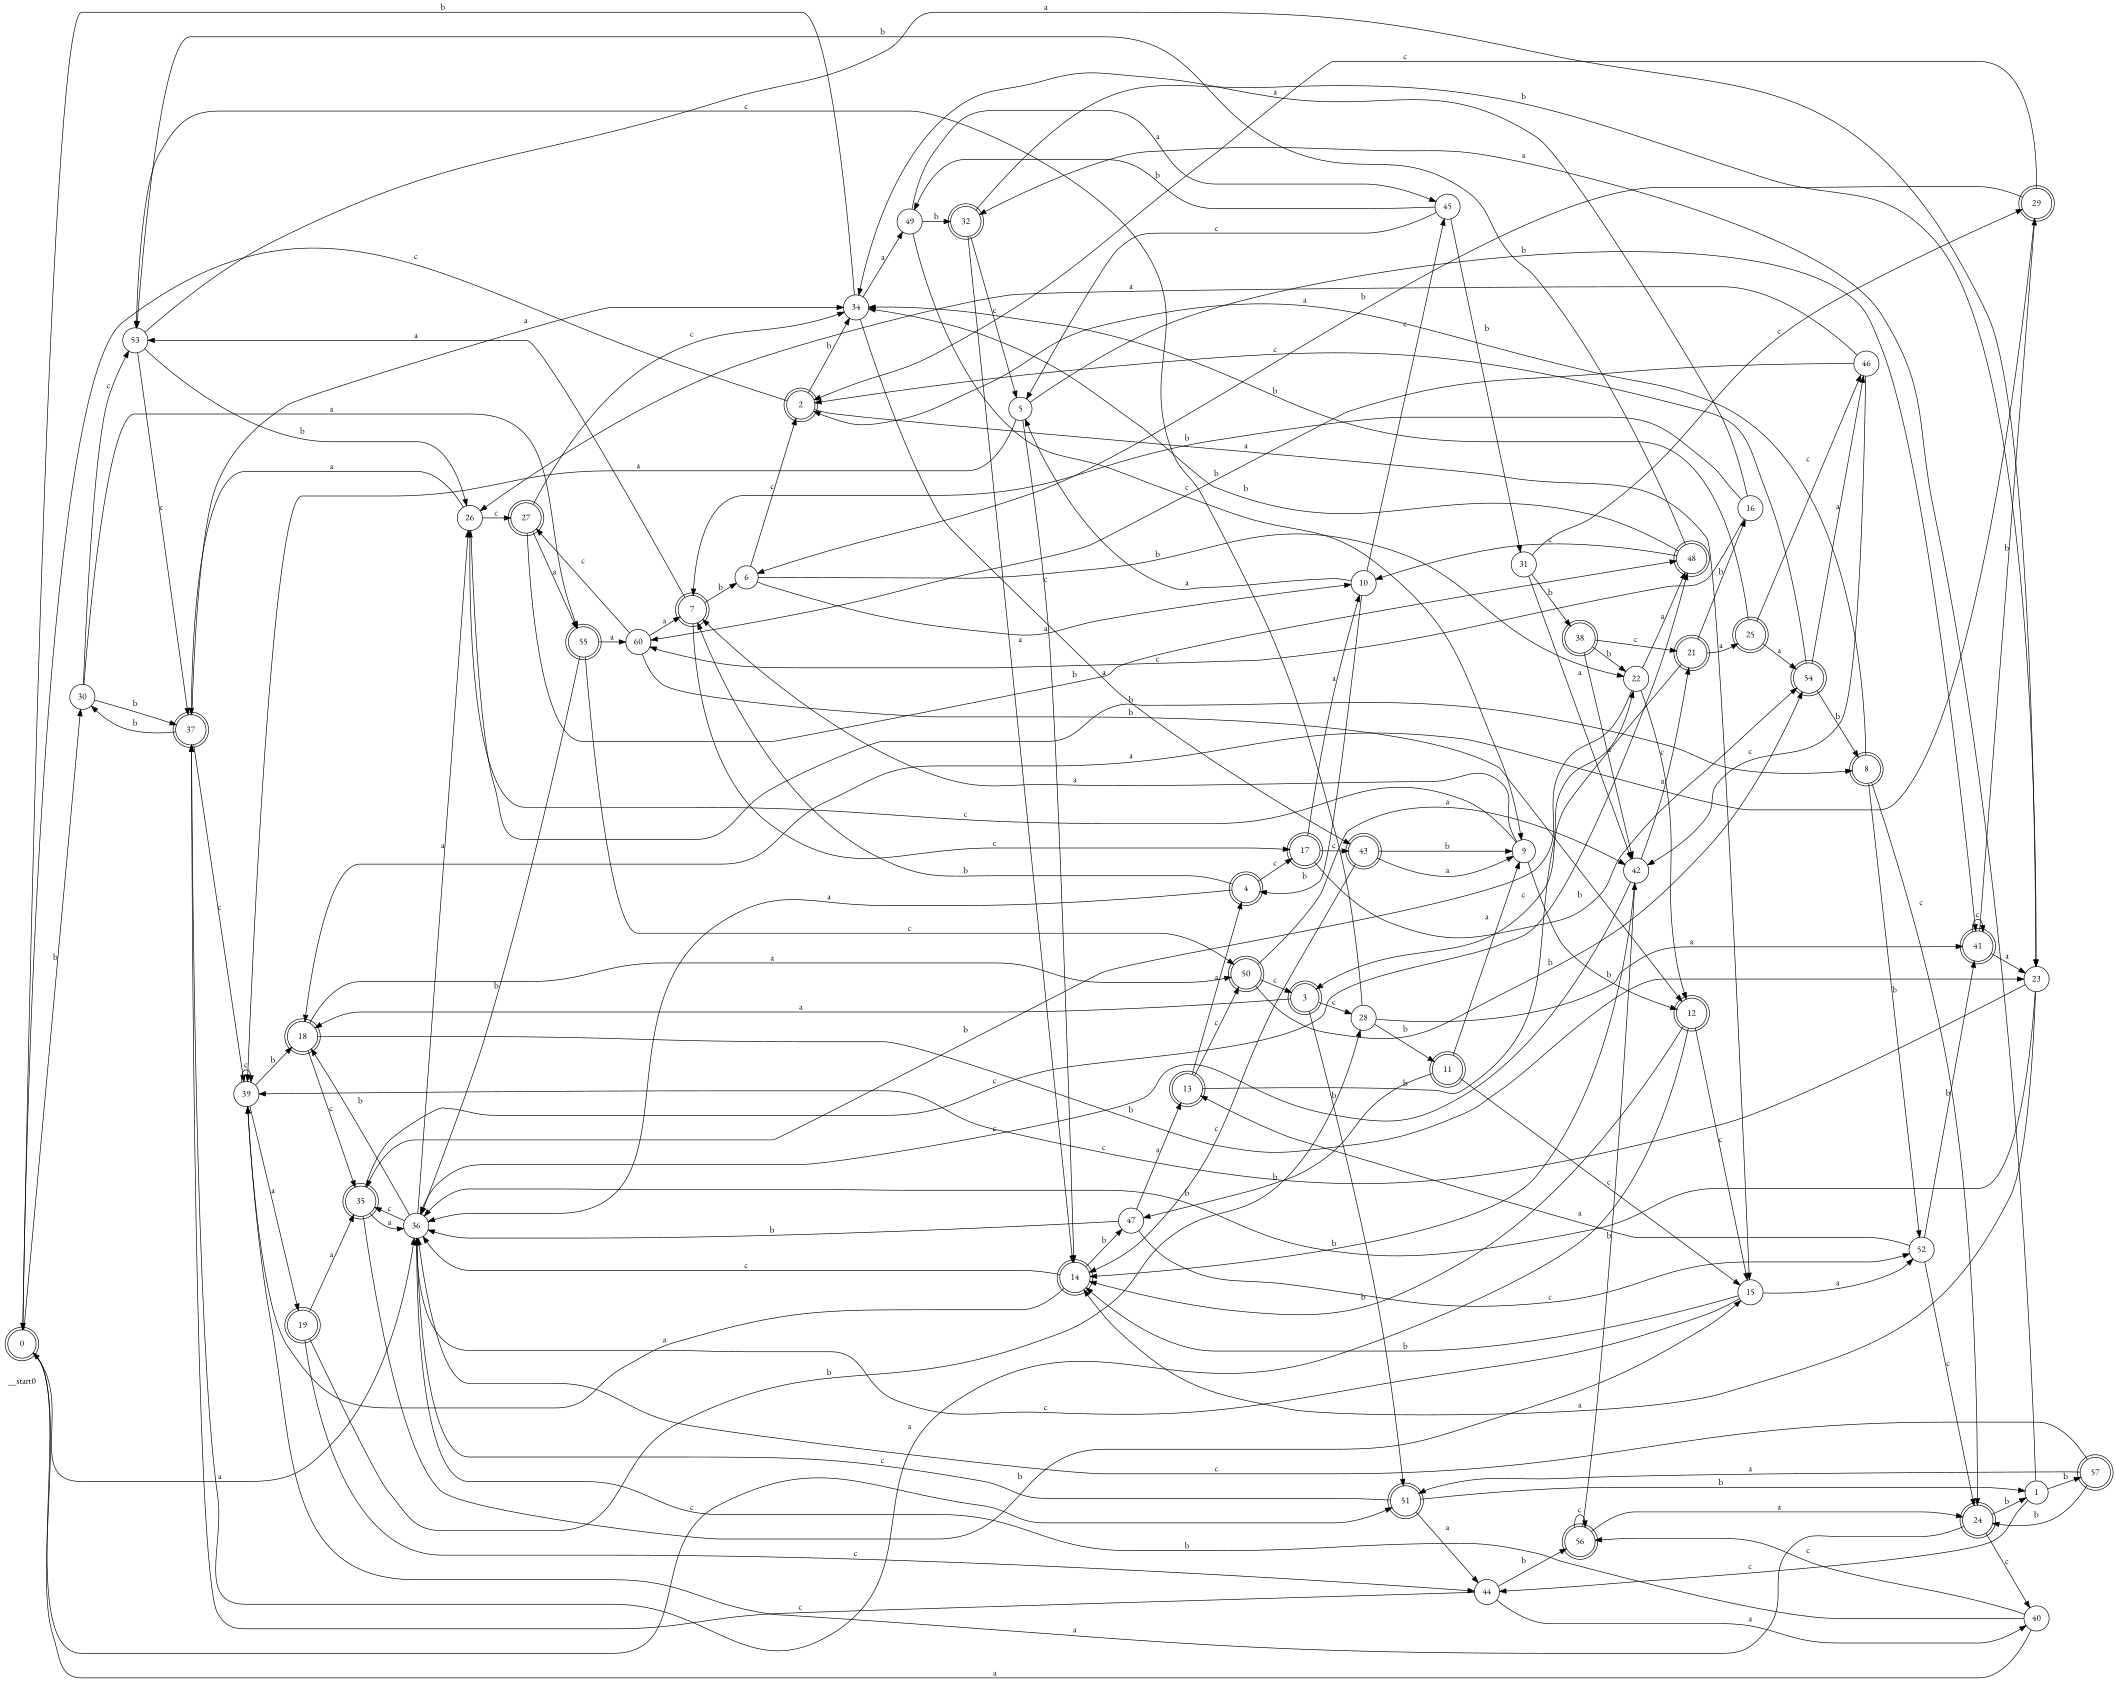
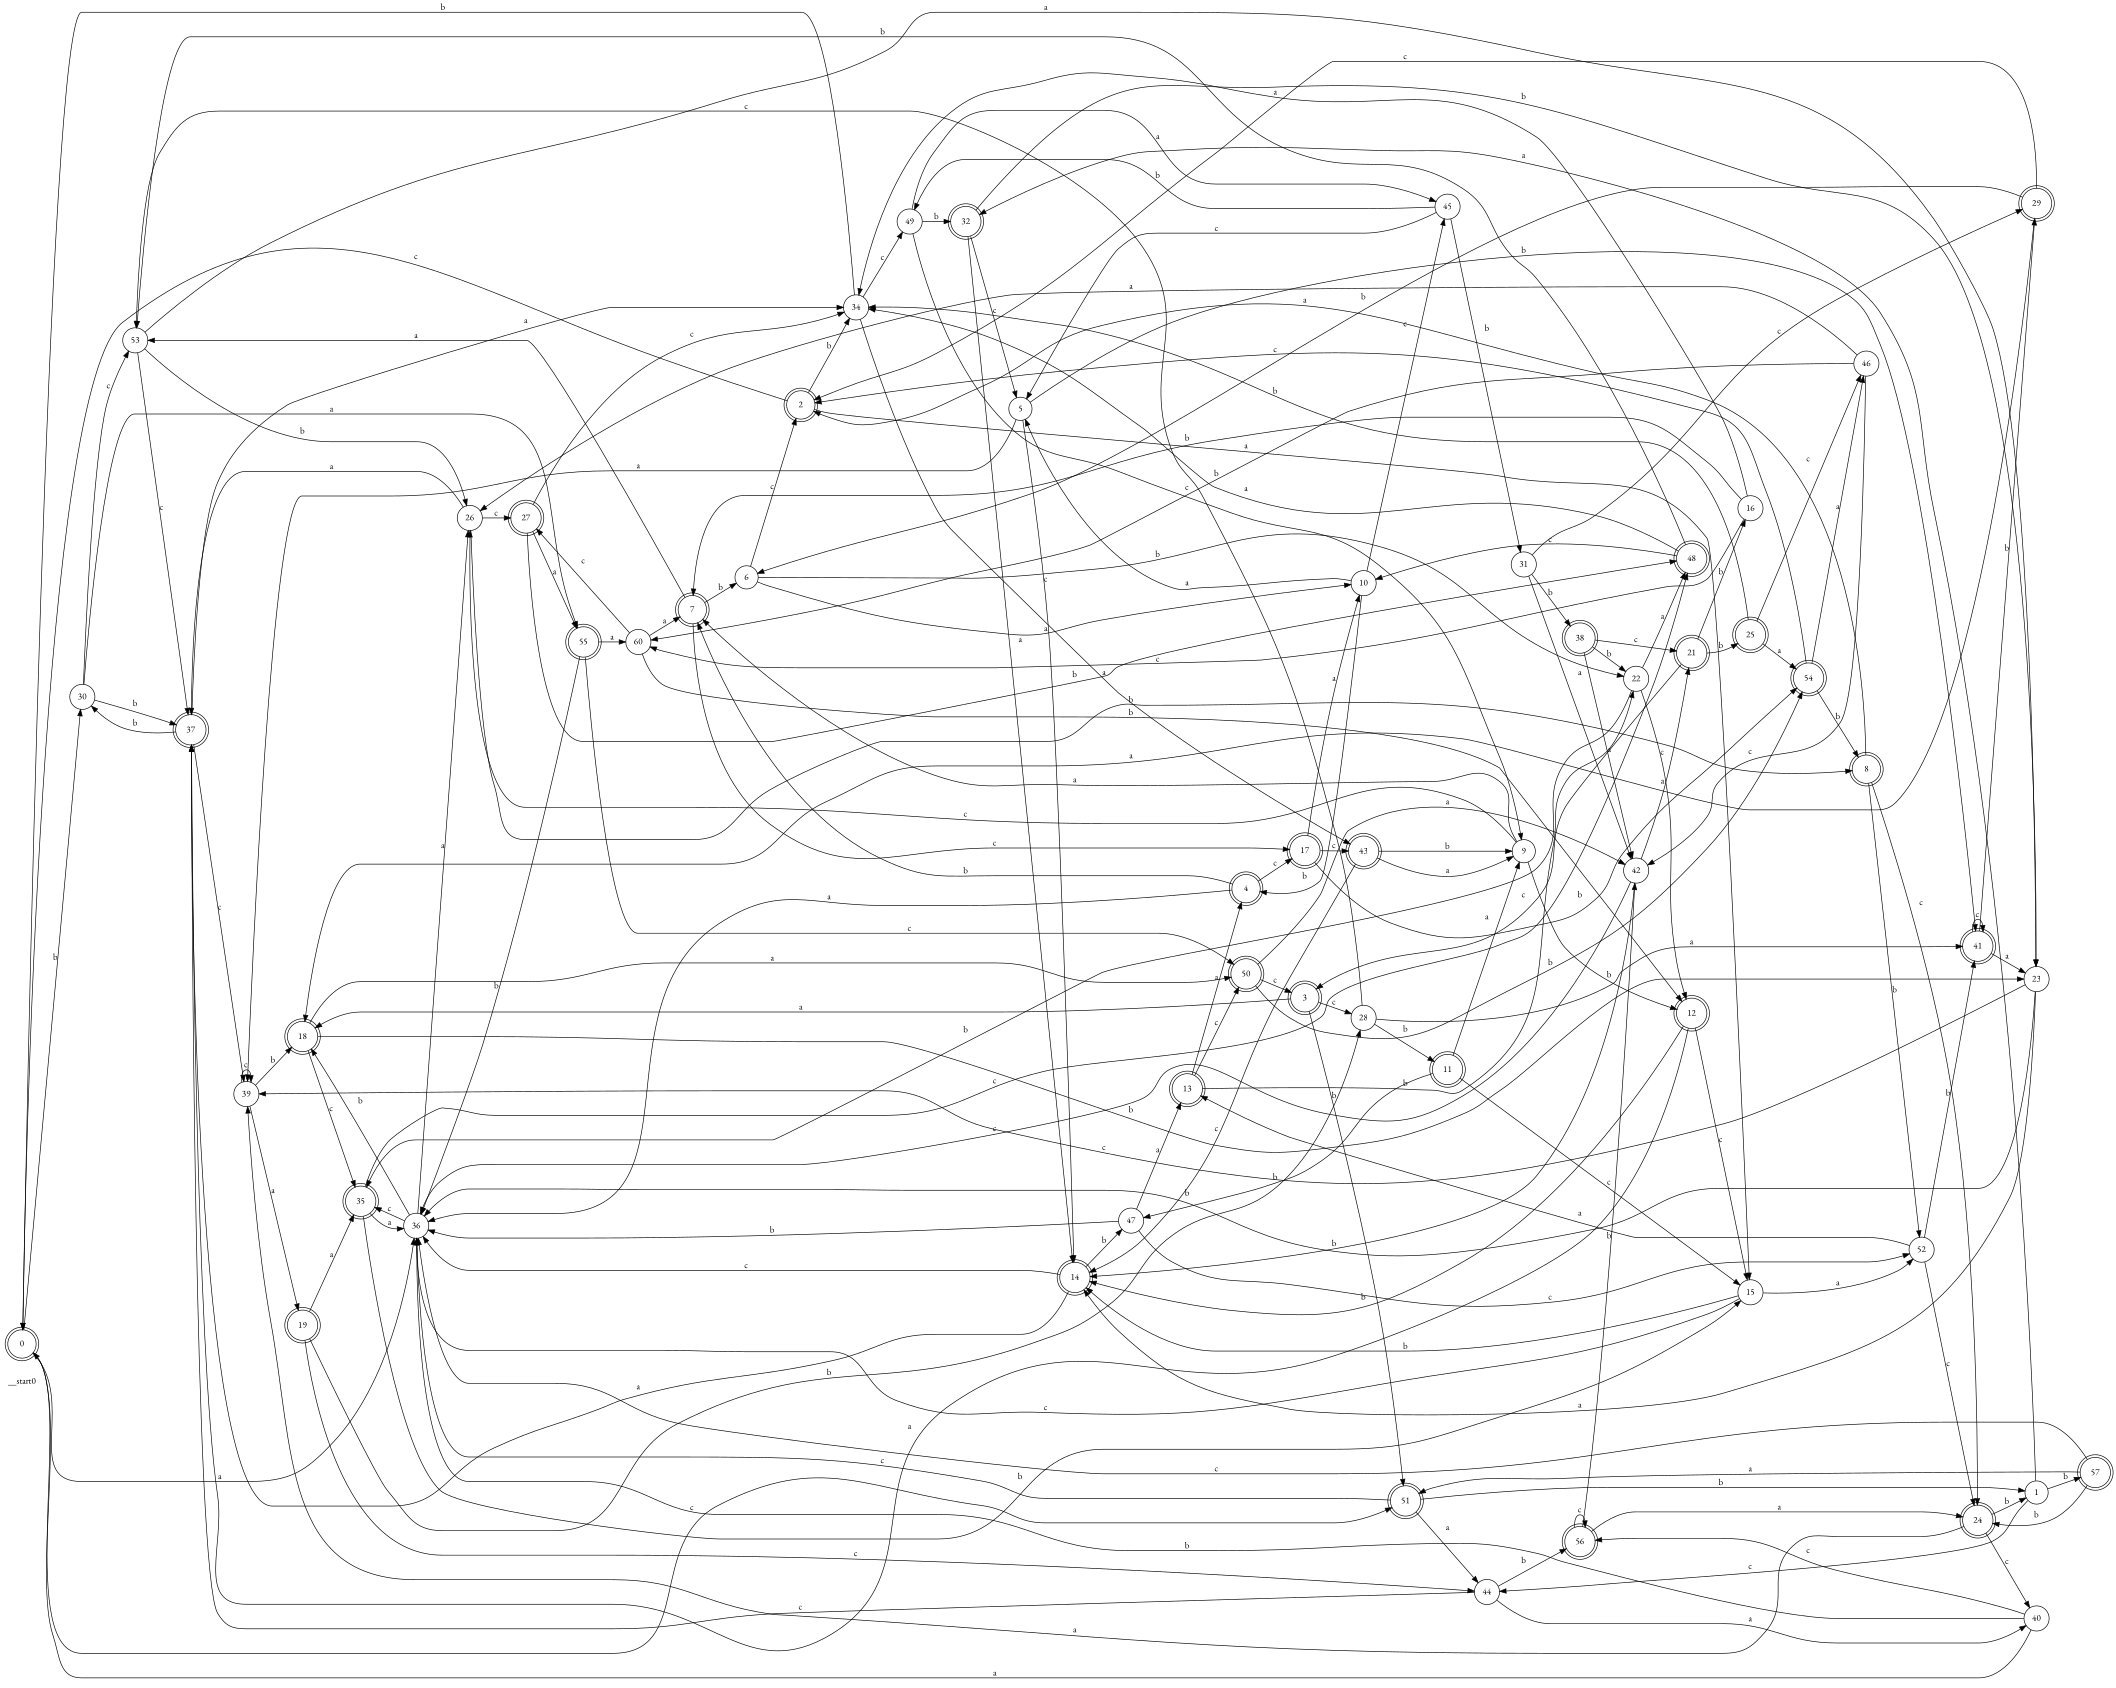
edge "34" -> "49": label "a" -> "c"
edge "48" -> "34": label "b" -> "a"
edge "21" -> "25": label "a" -> "b"
edge "14" -> "39": now "14" -> "37"
